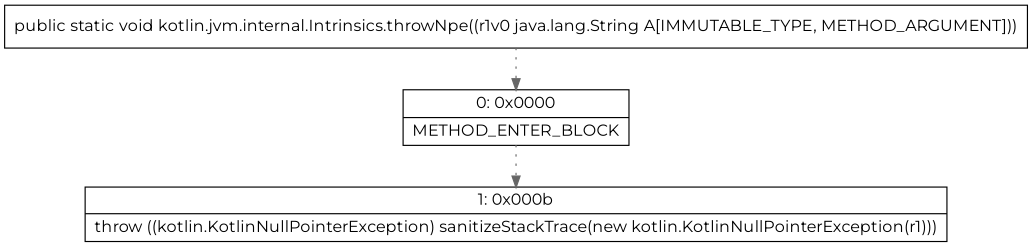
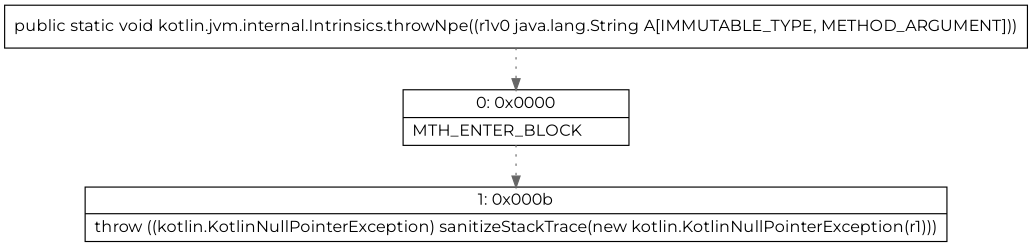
node "0: 0x0000": text "METHOD_ENTER_BLOCK" -> "MTH_ENTER_BLOCK"
